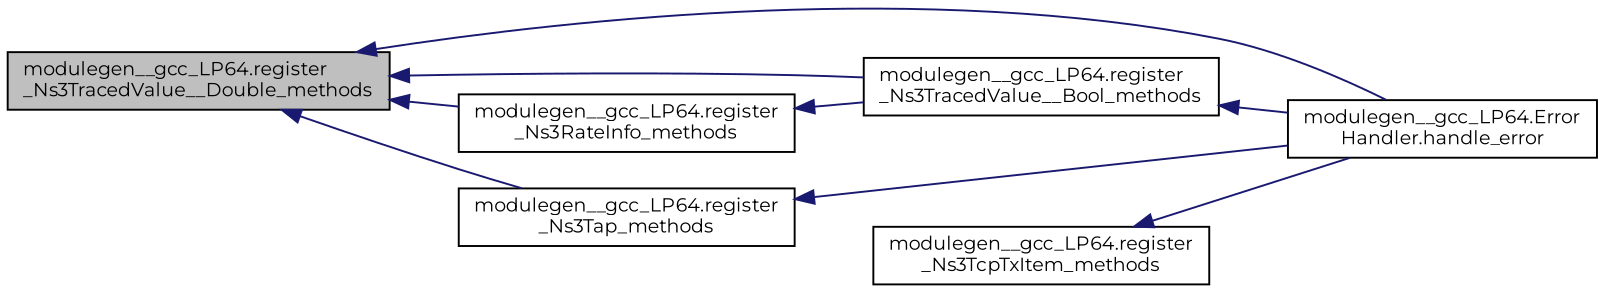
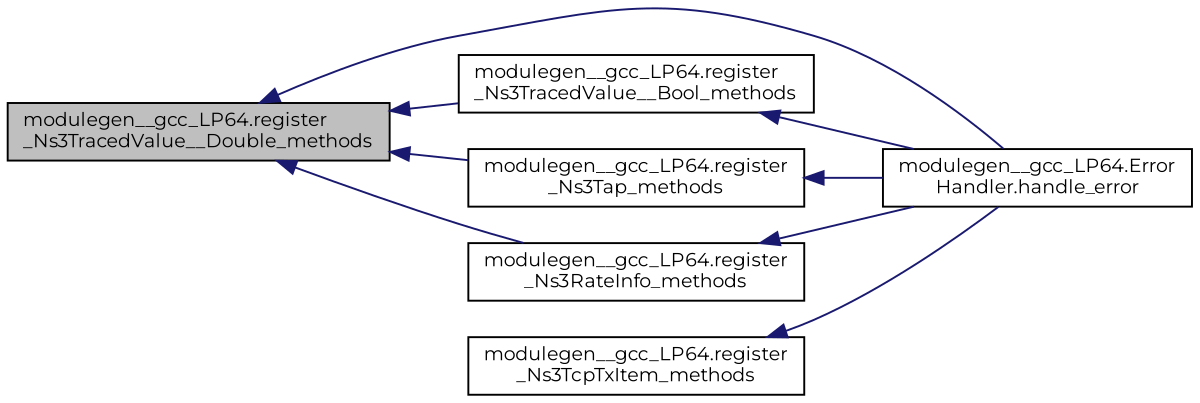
edge "modulegen__gcc_LP64.register _Ns3TracedValue__Bool_methods" -> "modulegen__gcc_LP64.register _Ns3RateInfo_methods": now "modulegen__gcc_LP64.Error Handler.handle_error" -> "modulegen__gcc_LP64.register _Ns3RateInfo_methods"
